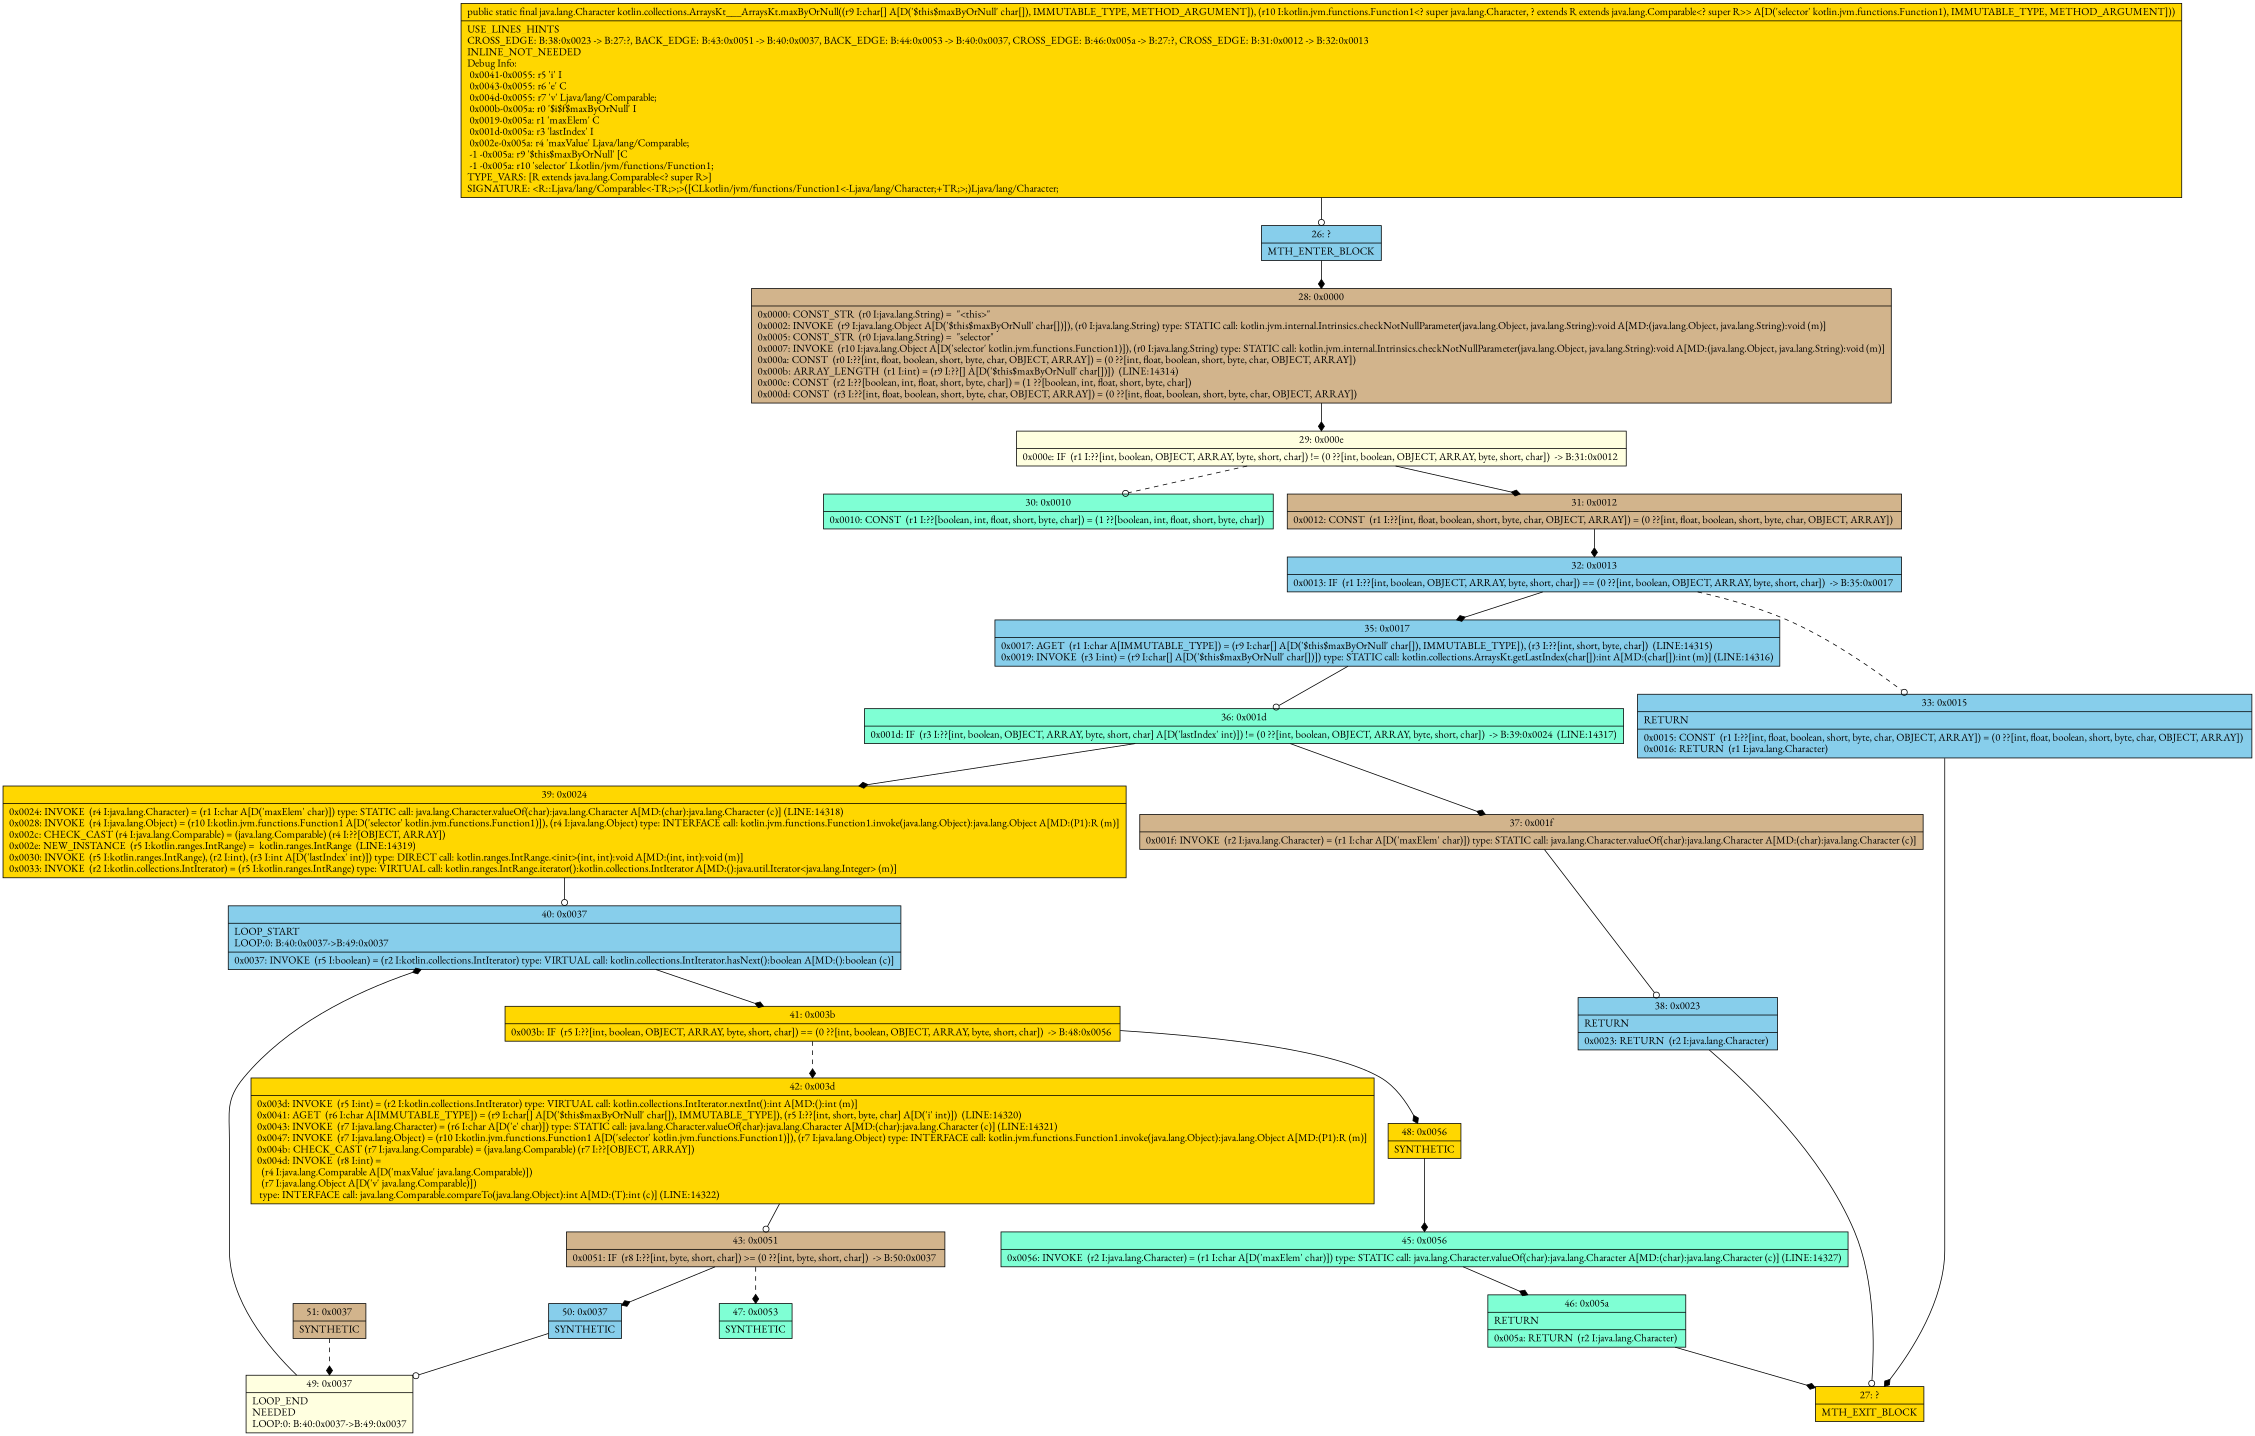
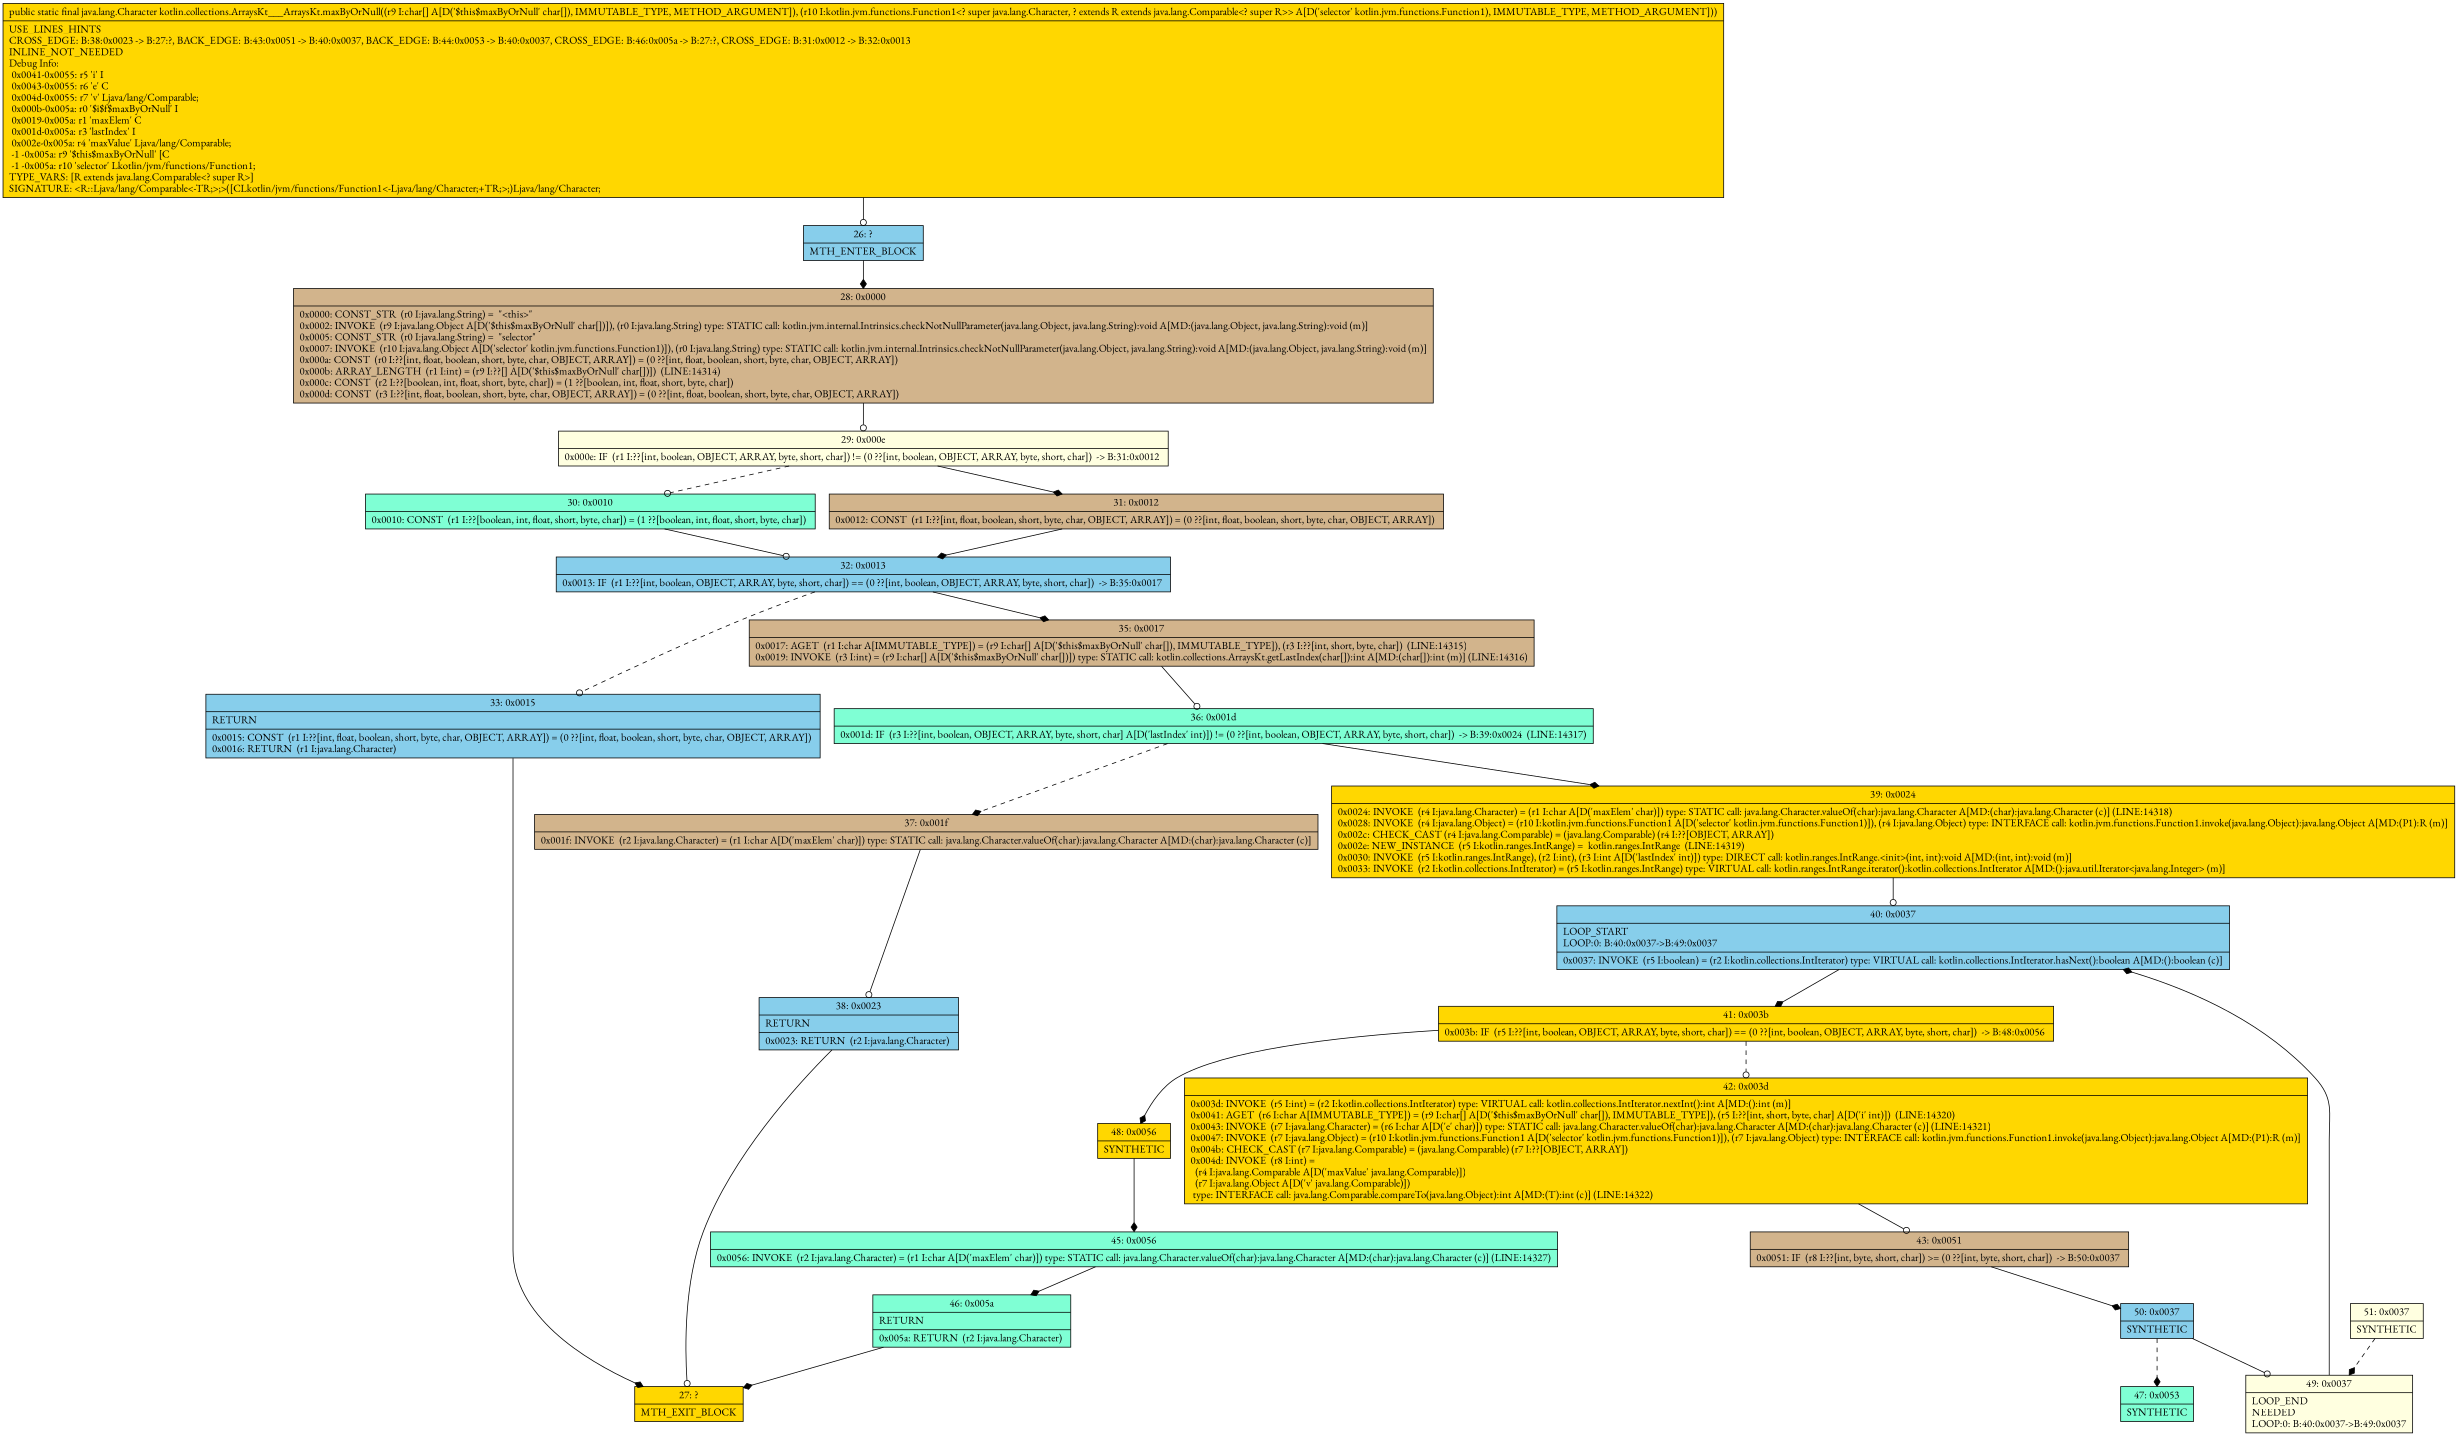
edge "28: 0x0000" -> "29: 0x000e": arrowhead diamond -> odot
edge "30: 0x0010" -> "32: 0x0013": added
node "35: 0x0017": fillcolor skyblue -> tan
edge "36: 0x001d" -> "37: 0x001f": style solid -> dashed
edge "41: 0x003b" -> "42: 0x003d": arrowhead diamond -> odot
edge "43: 0x0051" -> "47: 0x0053": now "50: 0x0037" -> "47: 0x0053"
node "51: 0x0037": fillcolor tan -> lightyellow
